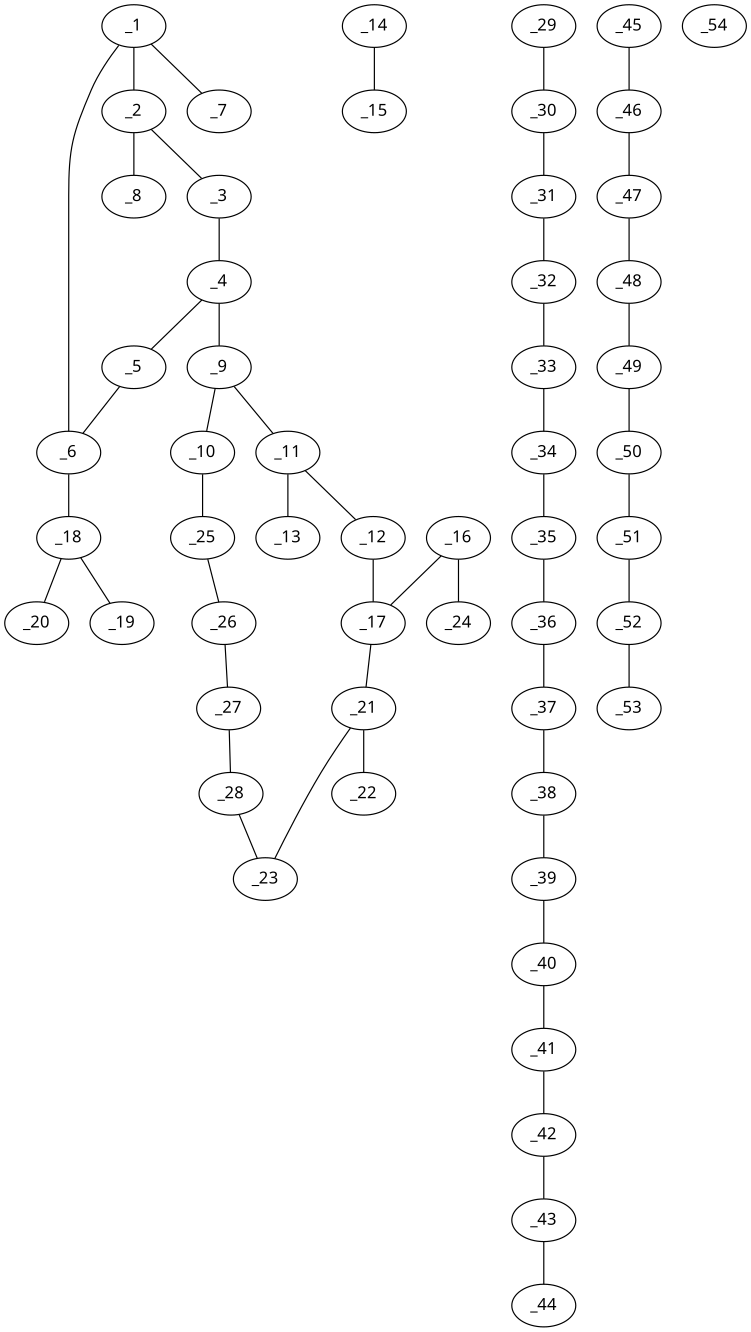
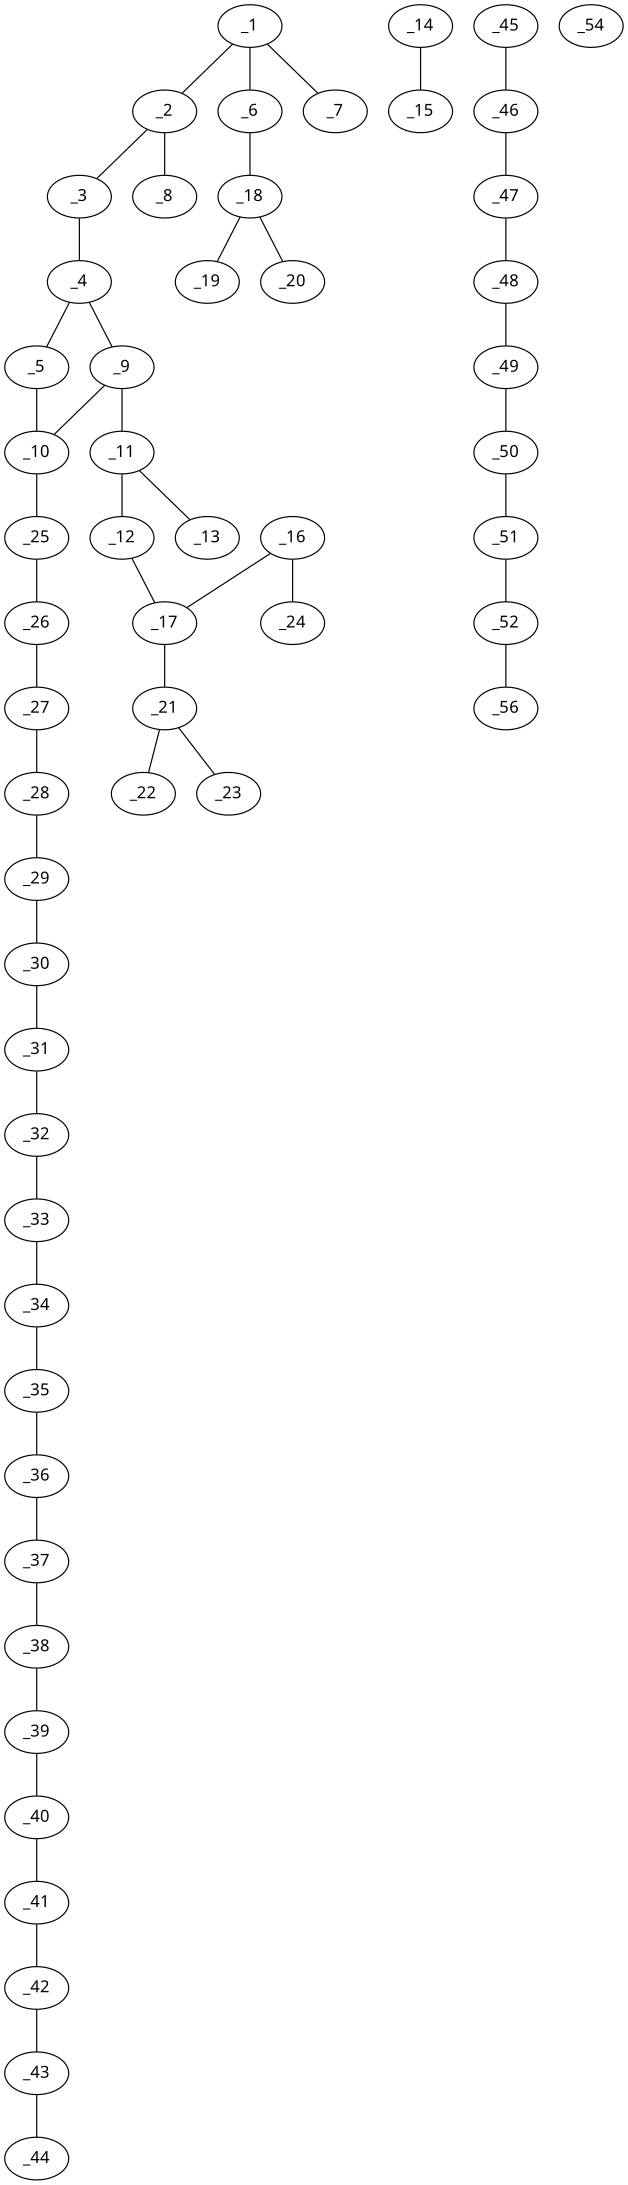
edge "_5" -- "_6": now "_5" -- "_10"
node "_53": label "_53" -> "_56"
edge "_28" -- "_23": now "_28" -- "_29"
